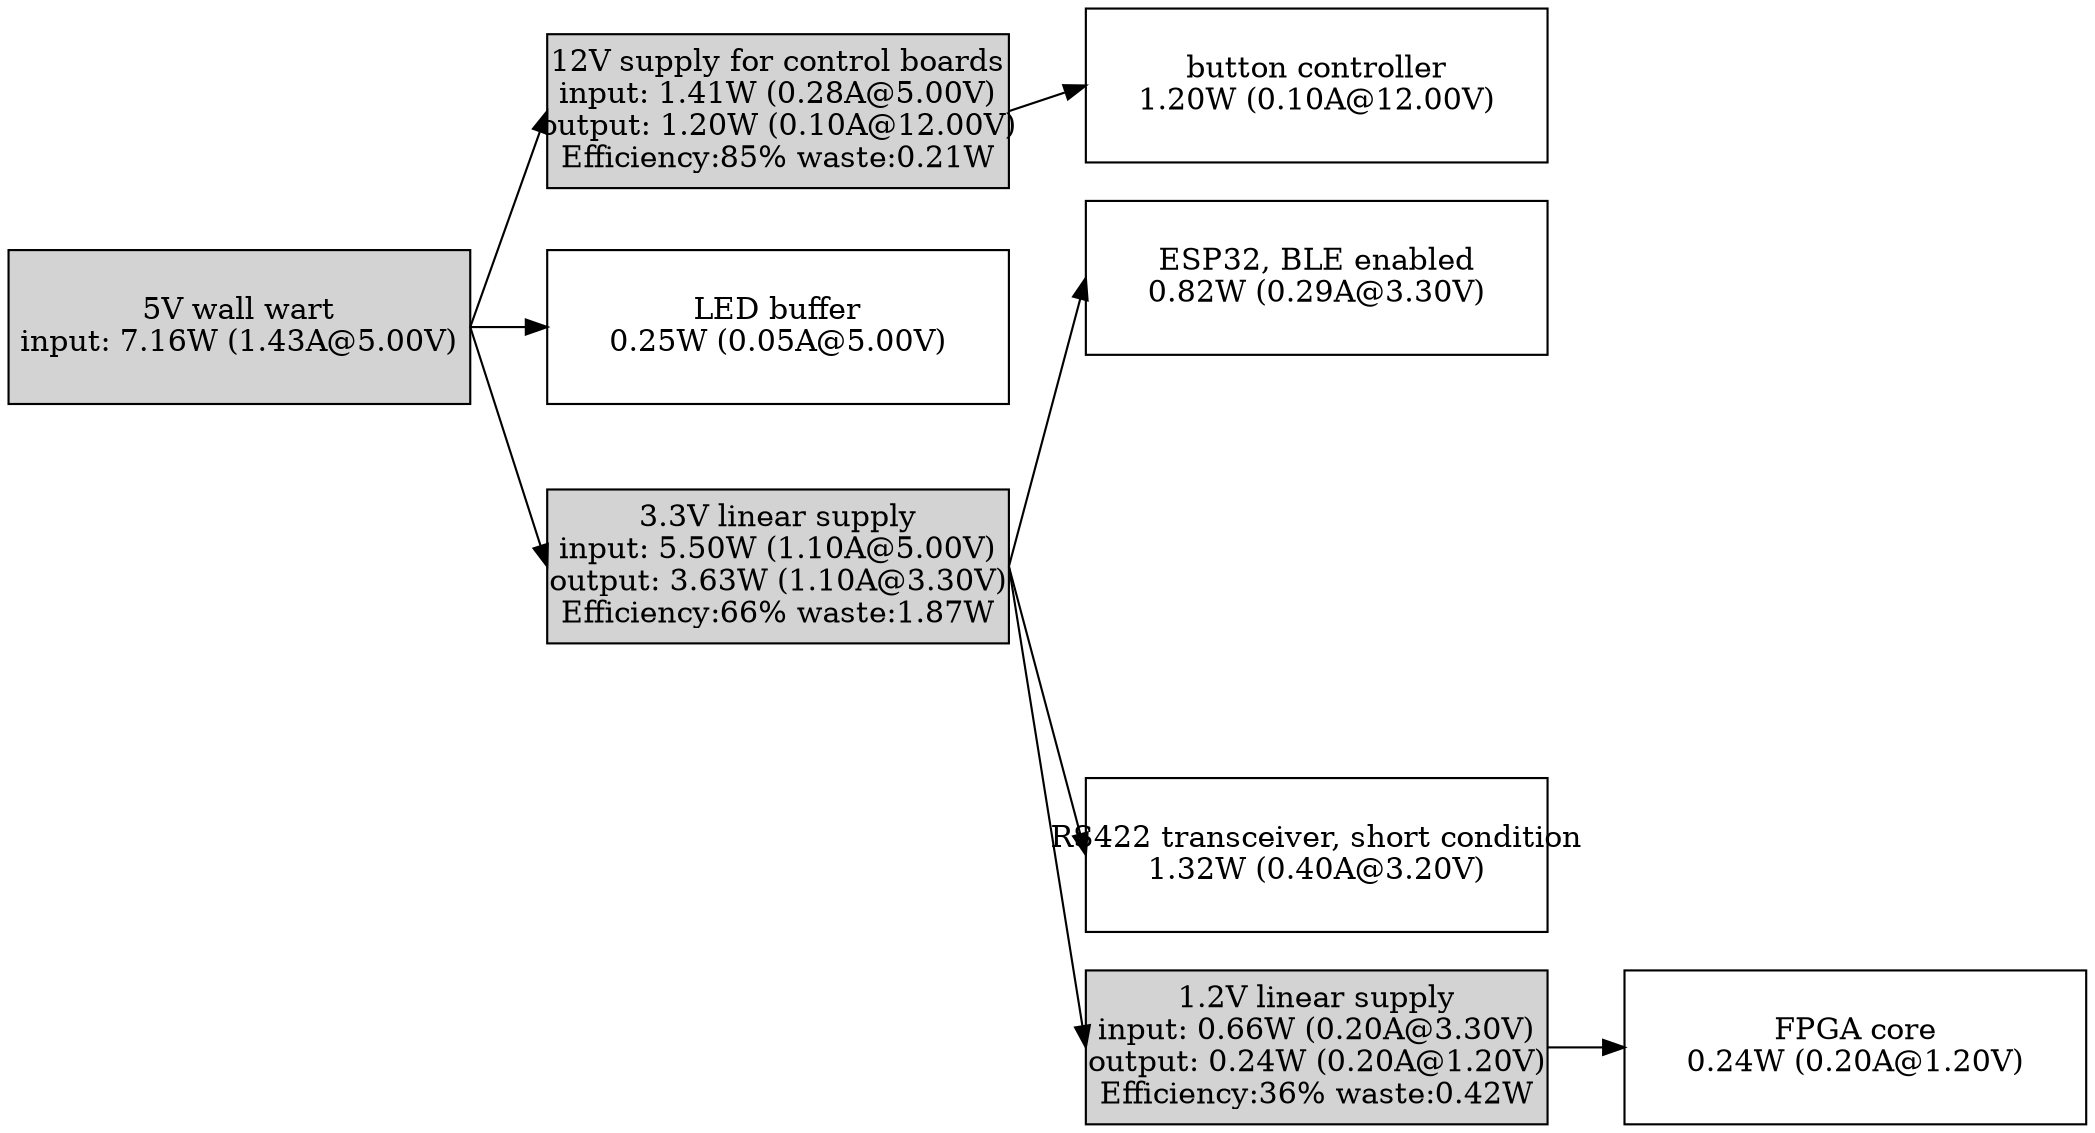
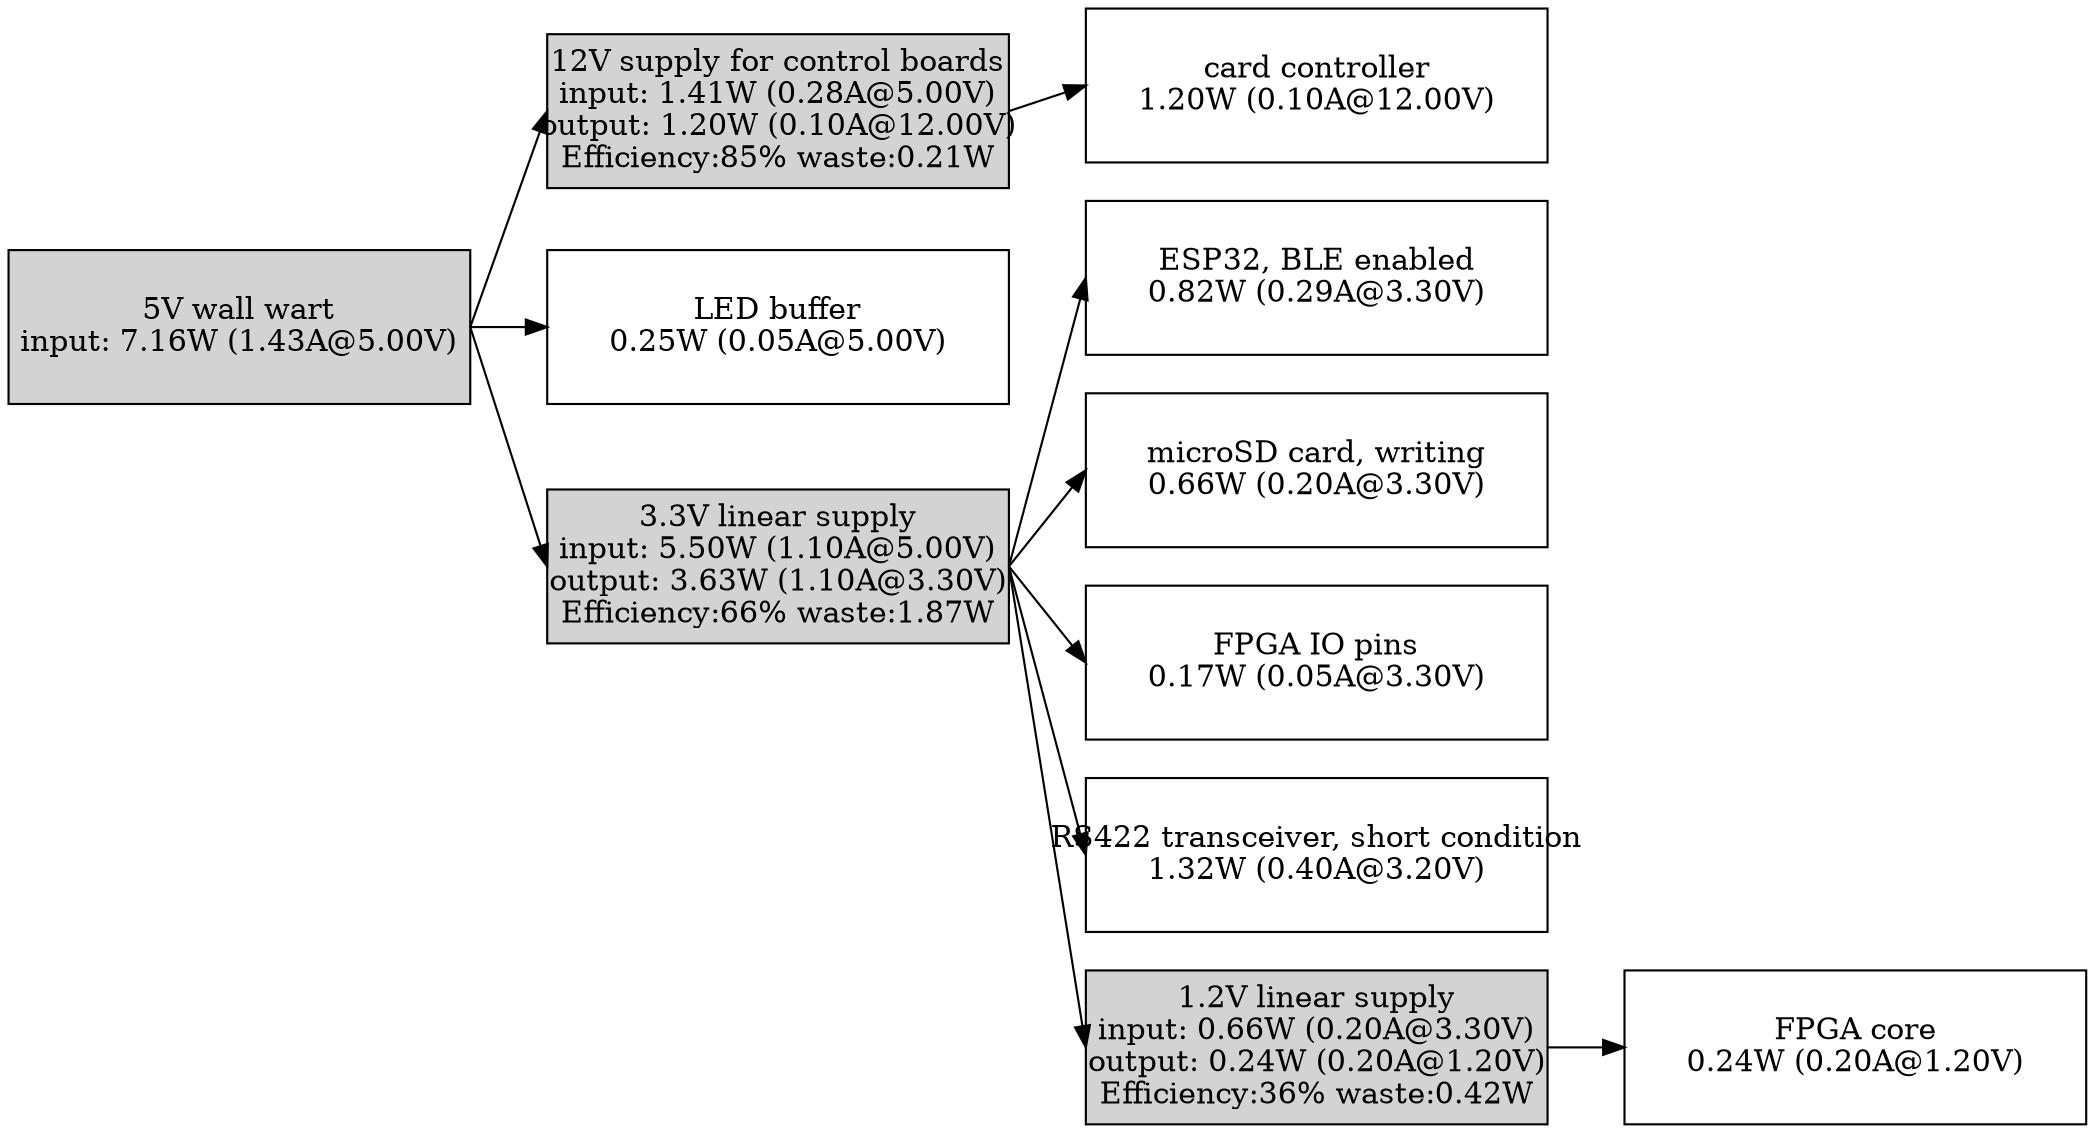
node "button controller 1.20W (0.10A@12.00V)": label "button controller 1.20W (0.10A@12.00V)" -> "card controller 1.20W (0.10A@12.00V)"
node "microSD card, writing 0.66W (0.20A@3.30V)": added
node "FPGA IO pins 0.17W (0.05A@3.30V)": added
